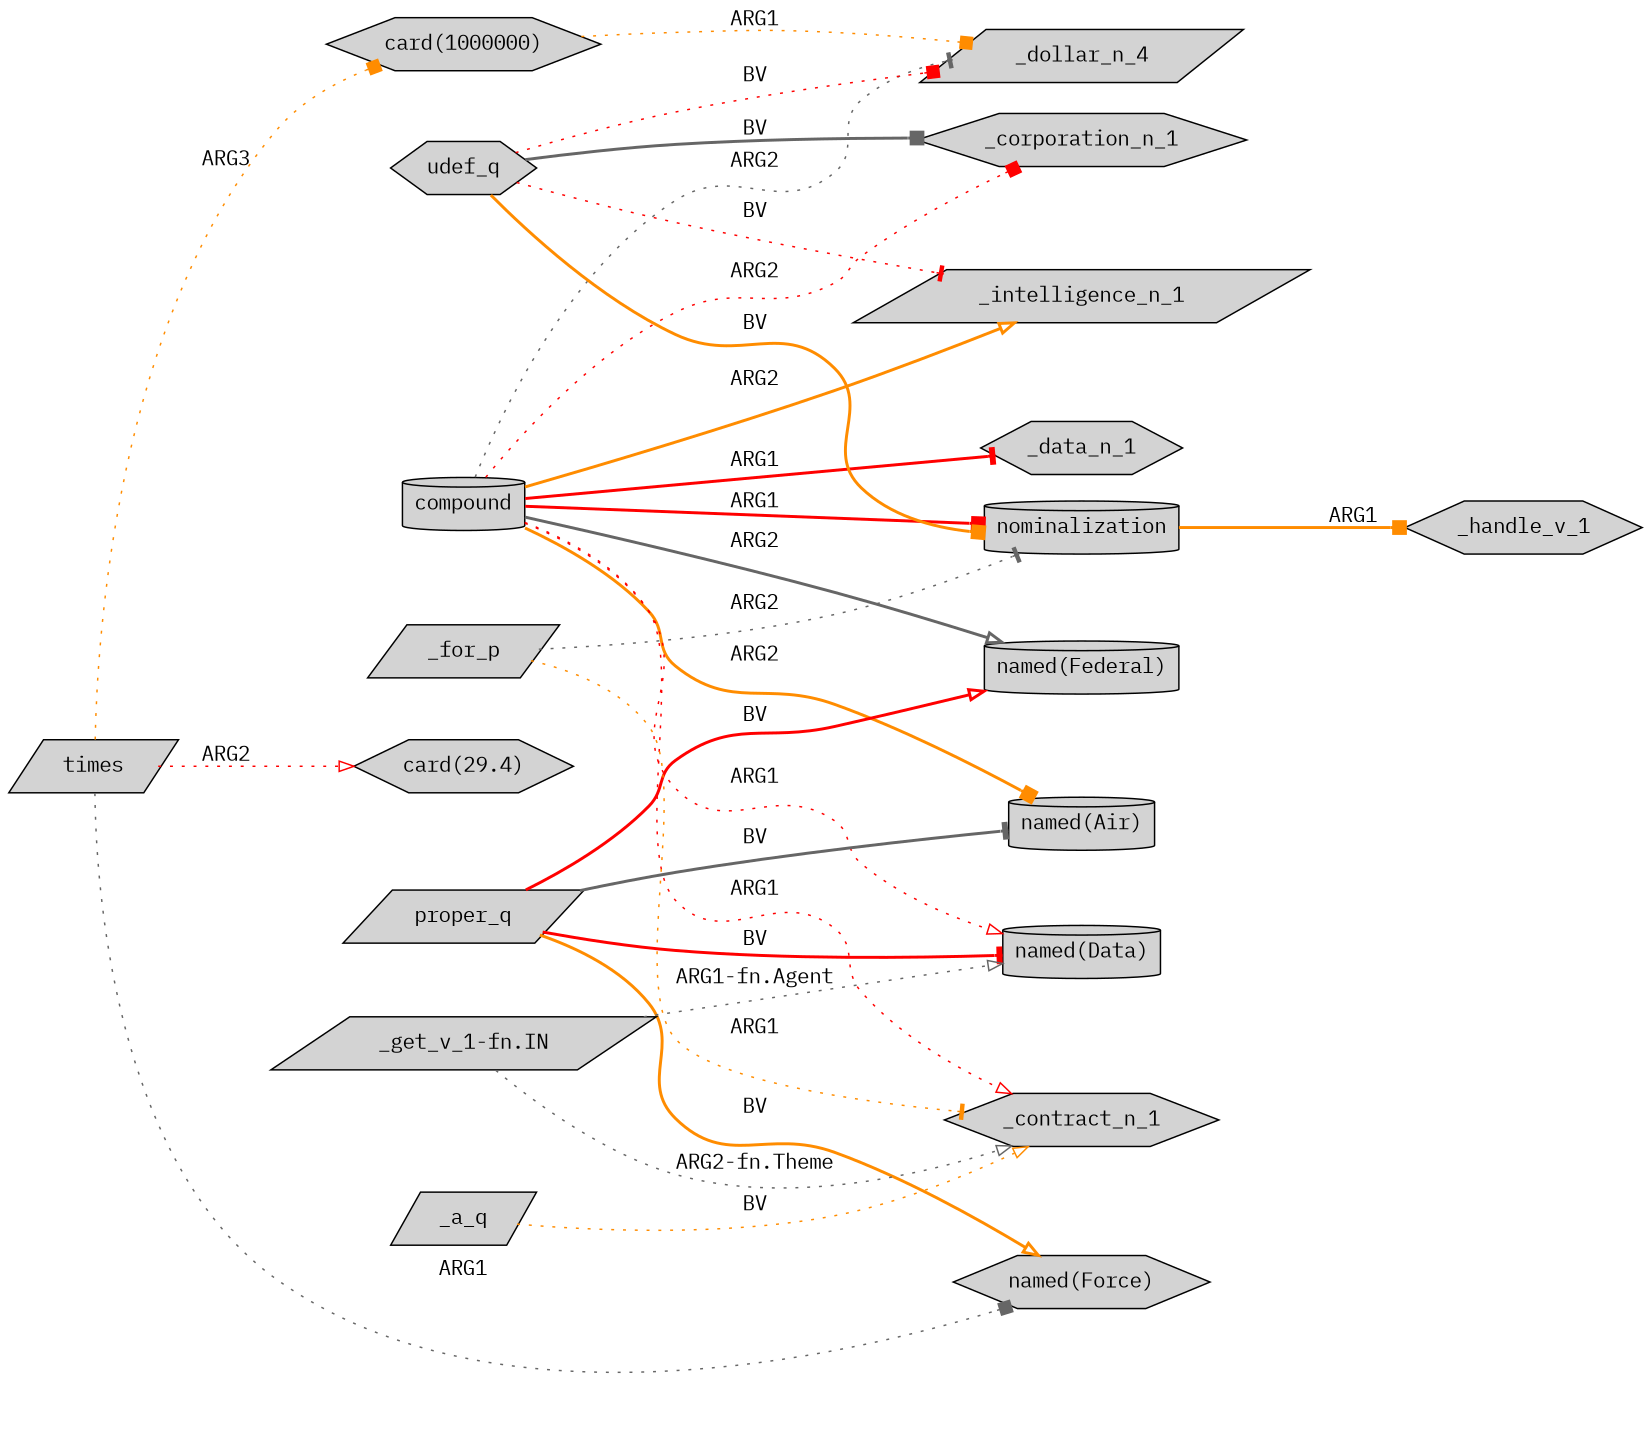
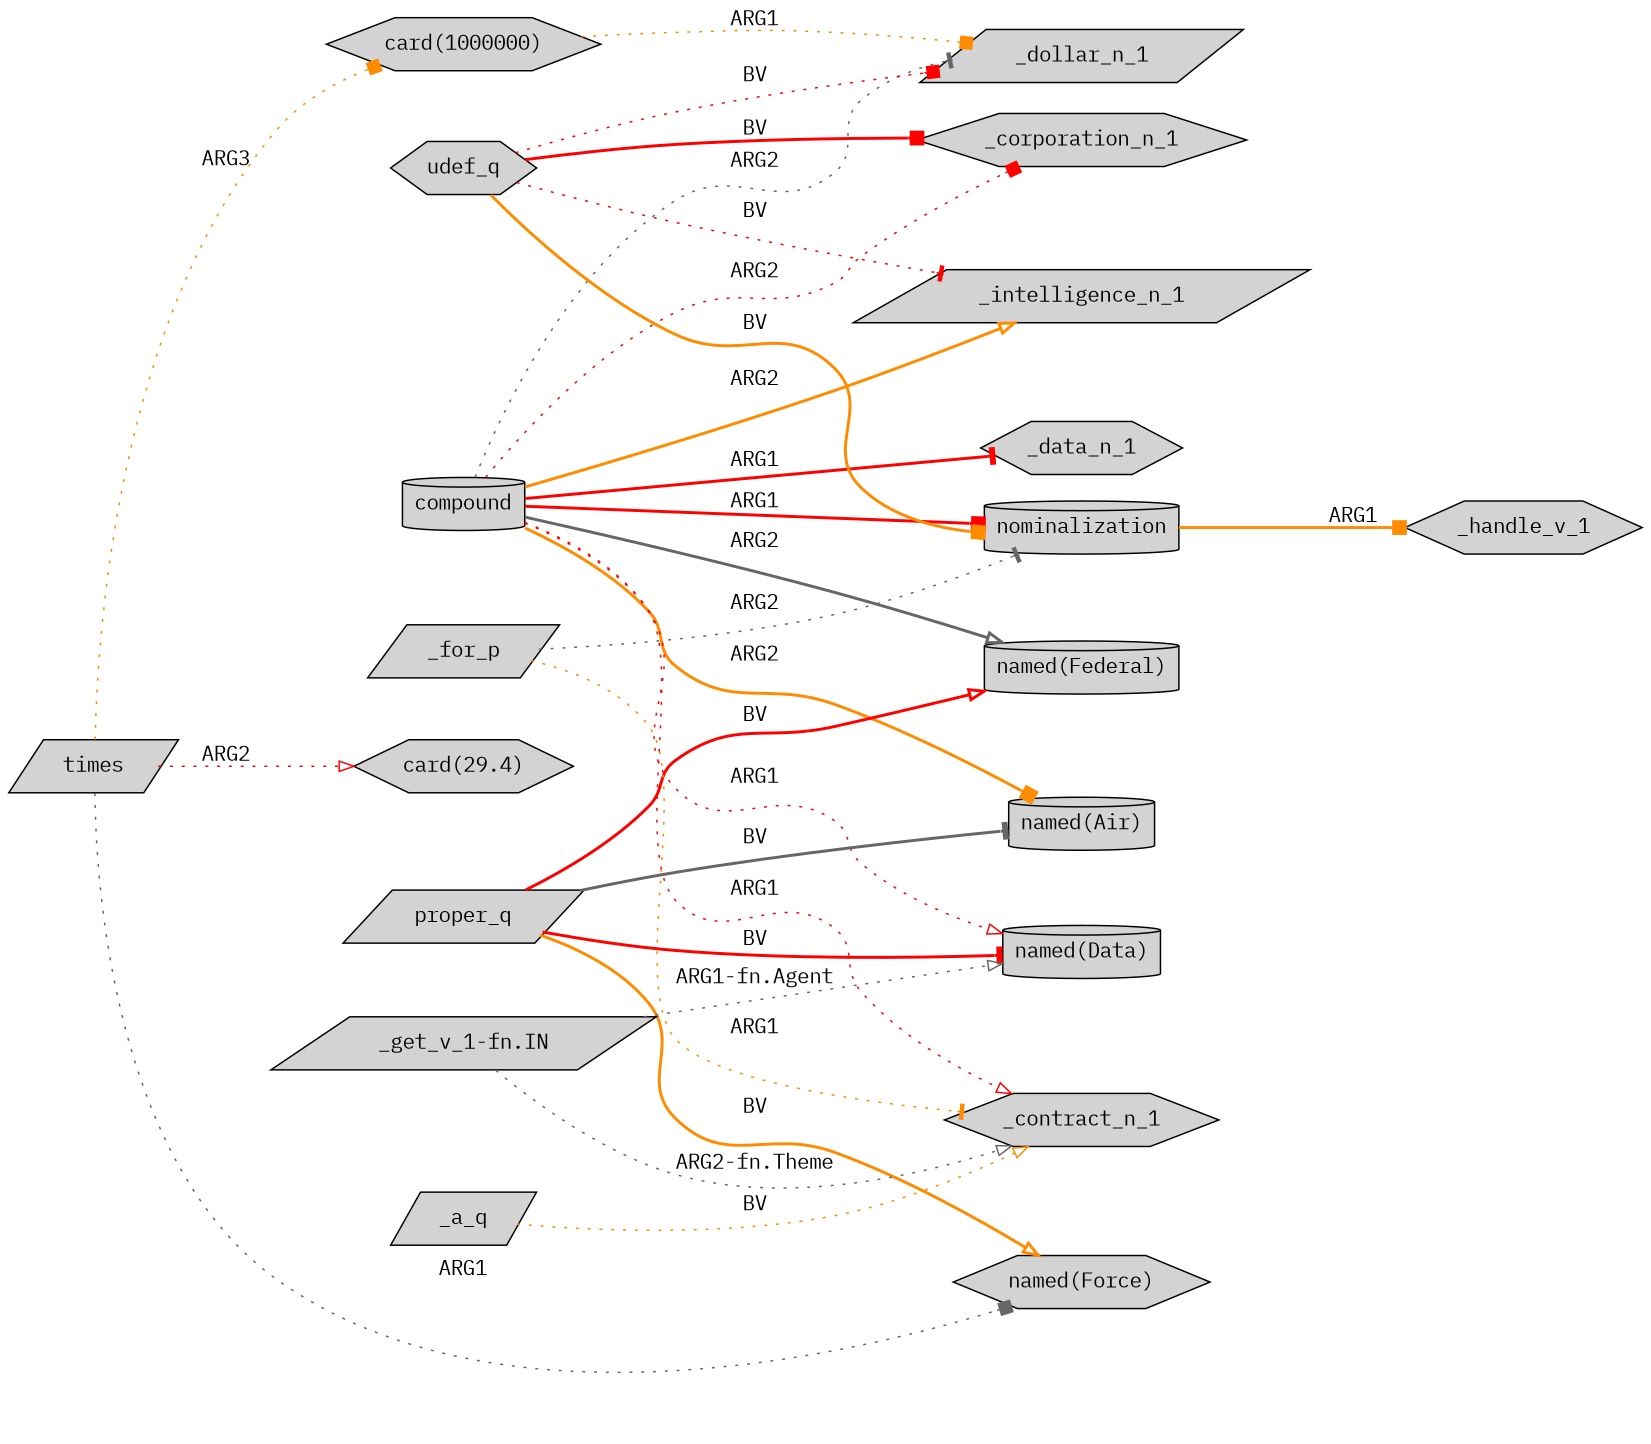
node "_dollar_n_4": label "_dollar_n_4" -> "_dollar_n_1"
edge "udef_q" -> "_corporation_n_1": color gray40 -> red
